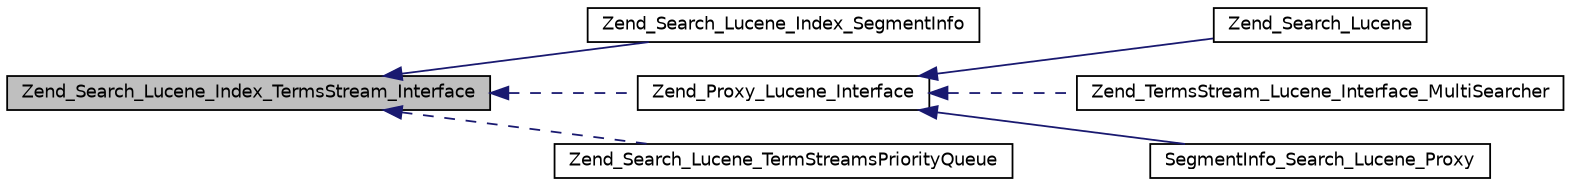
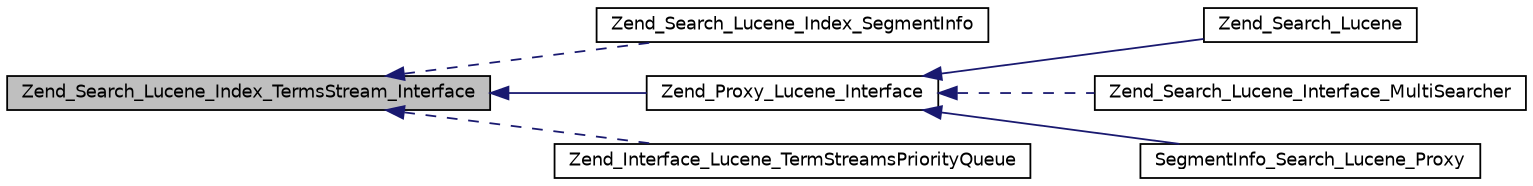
edge "Zend_Search_Lucene_Index_SegmentInfo" -> "Zend_Search_Lucene_Index_TermsStream_Interface": style solid -> dashed
edge "Zend_Proxy_Lucene_Interface" -> "Zend_Search_Lucene_Index_TermsStream_Interface": style dashed -> solid
node "Zend_TermsStream_Lucene_Interface_MultiSearcher": label "Zend_TermsStream_Lucene_Interface_MultiSearcher" -> "Zend_Search_Lucene_Interface_MultiSearcher"
node "Zend_Search_Lucene_TermStreamsPriorityQueue": label "Zend_Search_Lucene_TermStreamsPriorityQueue" -> "Zend_Interface_Lucene_TermStreamsPriorityQueue"
